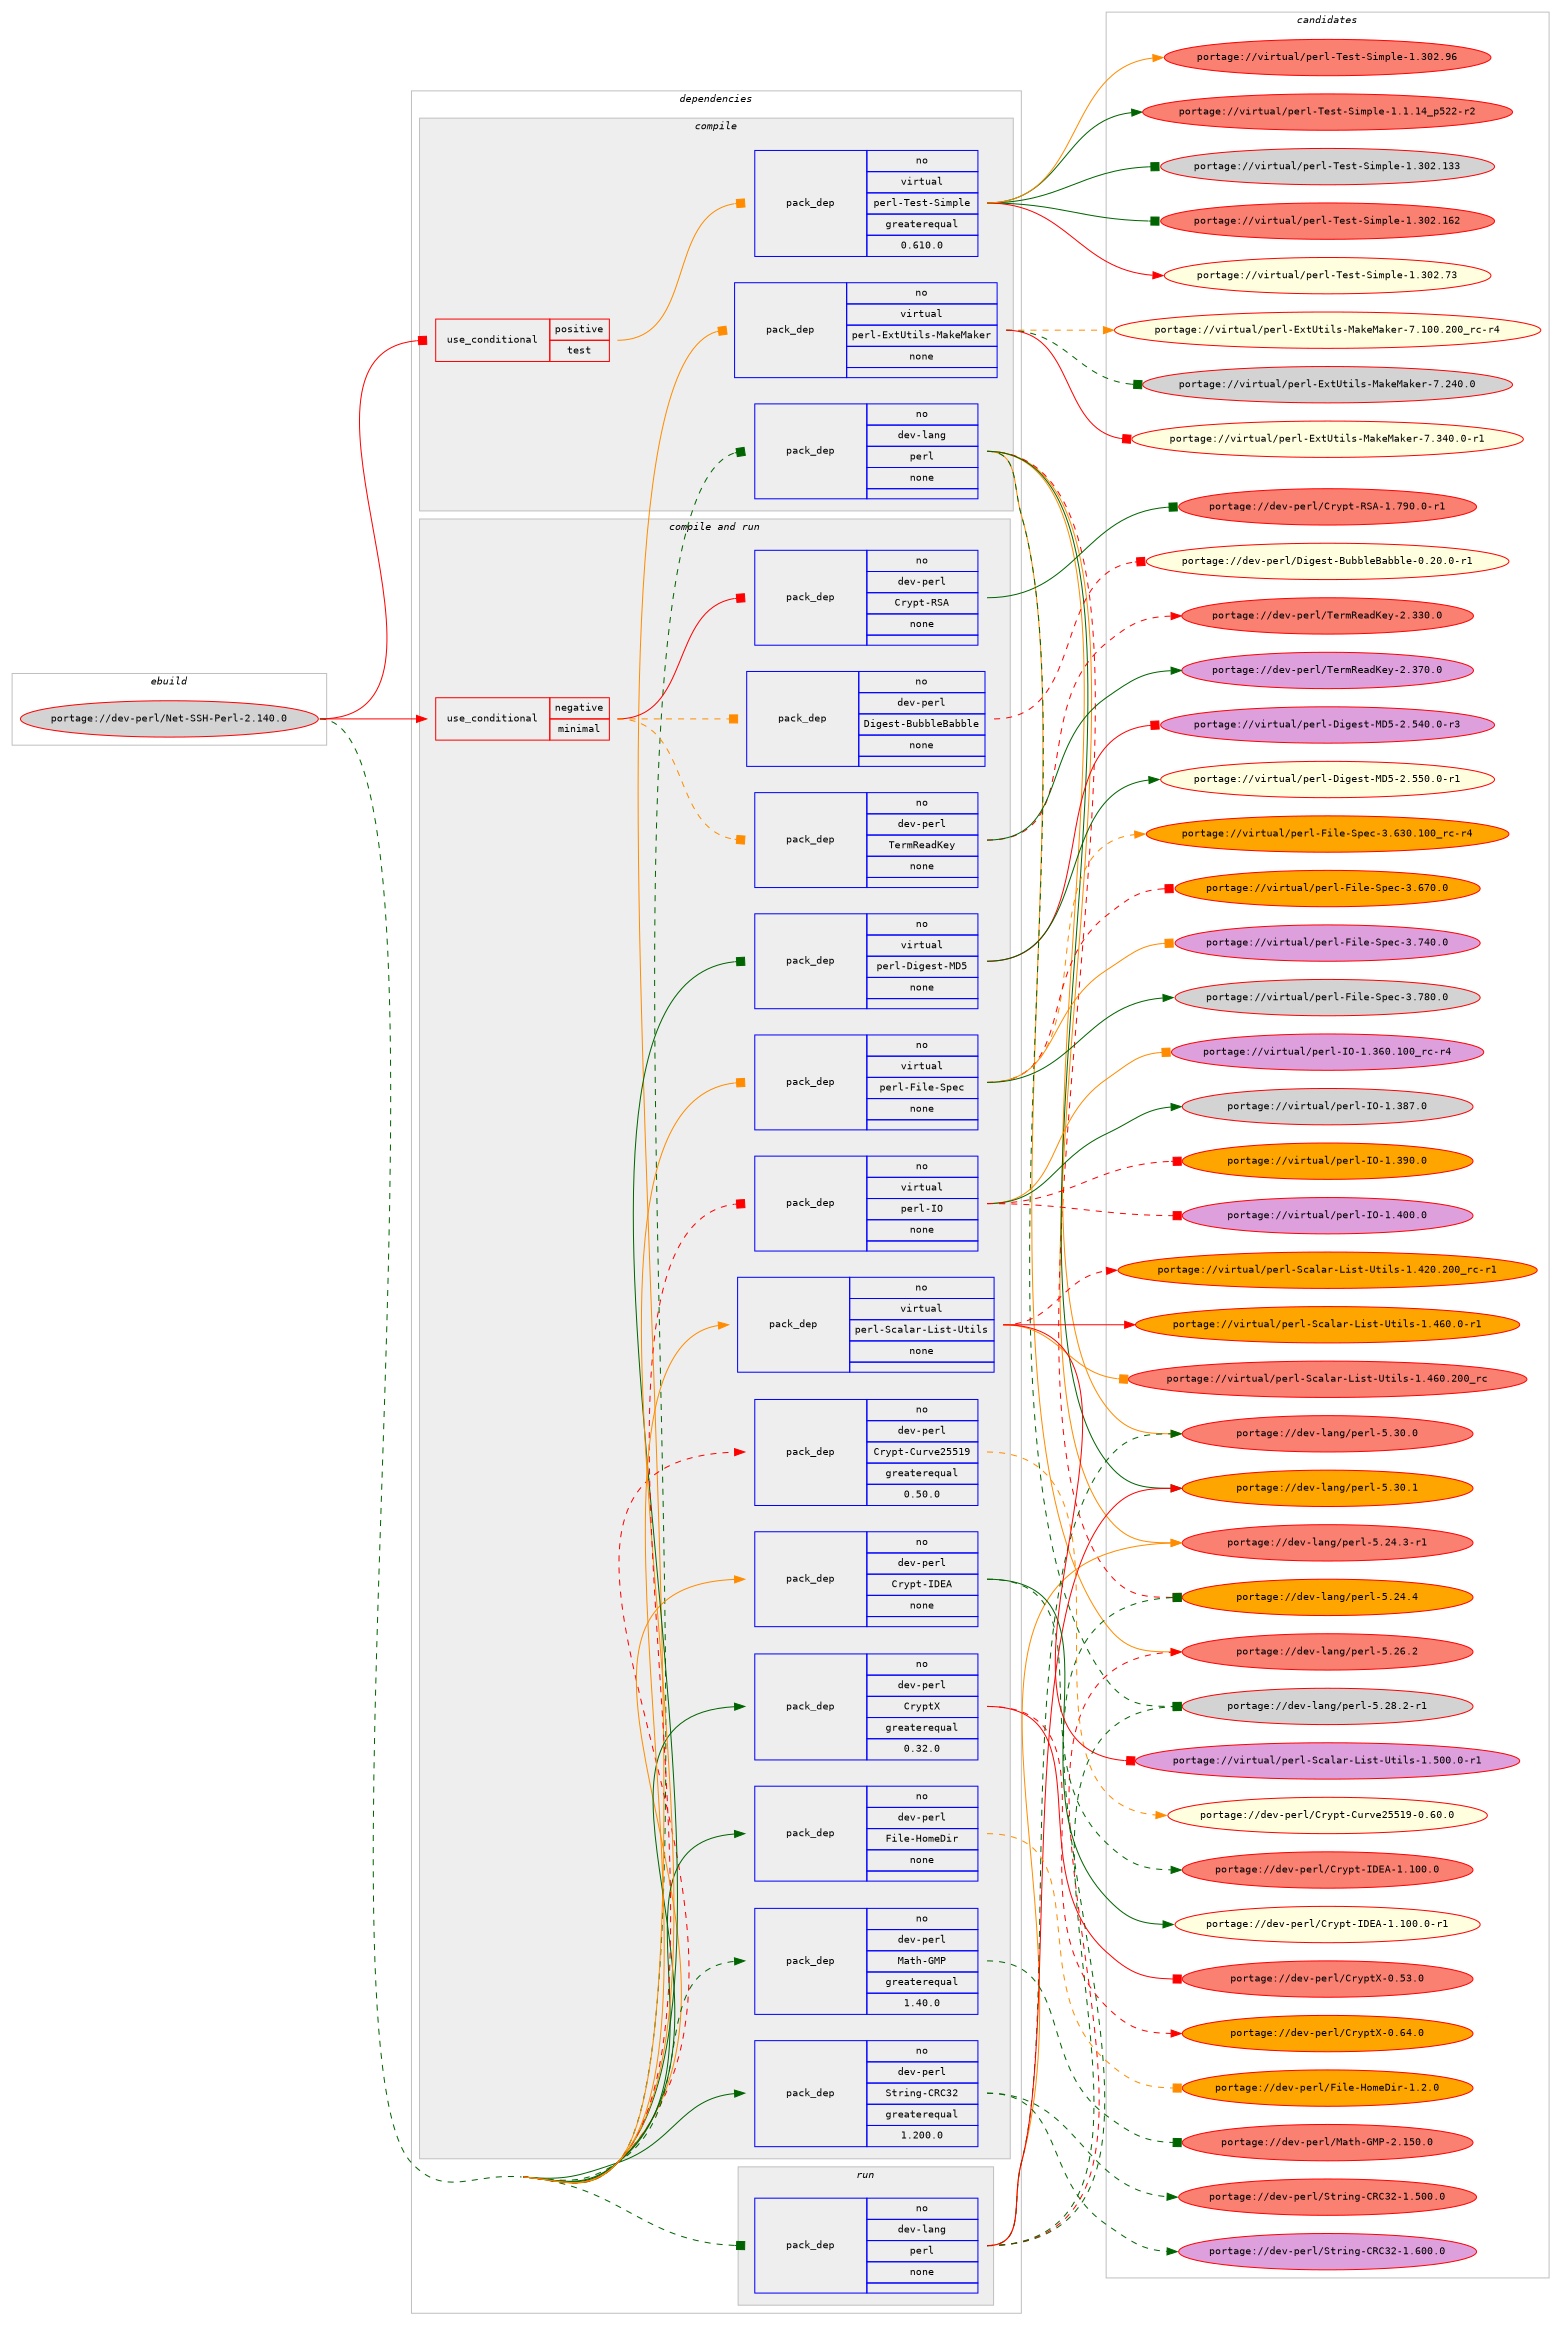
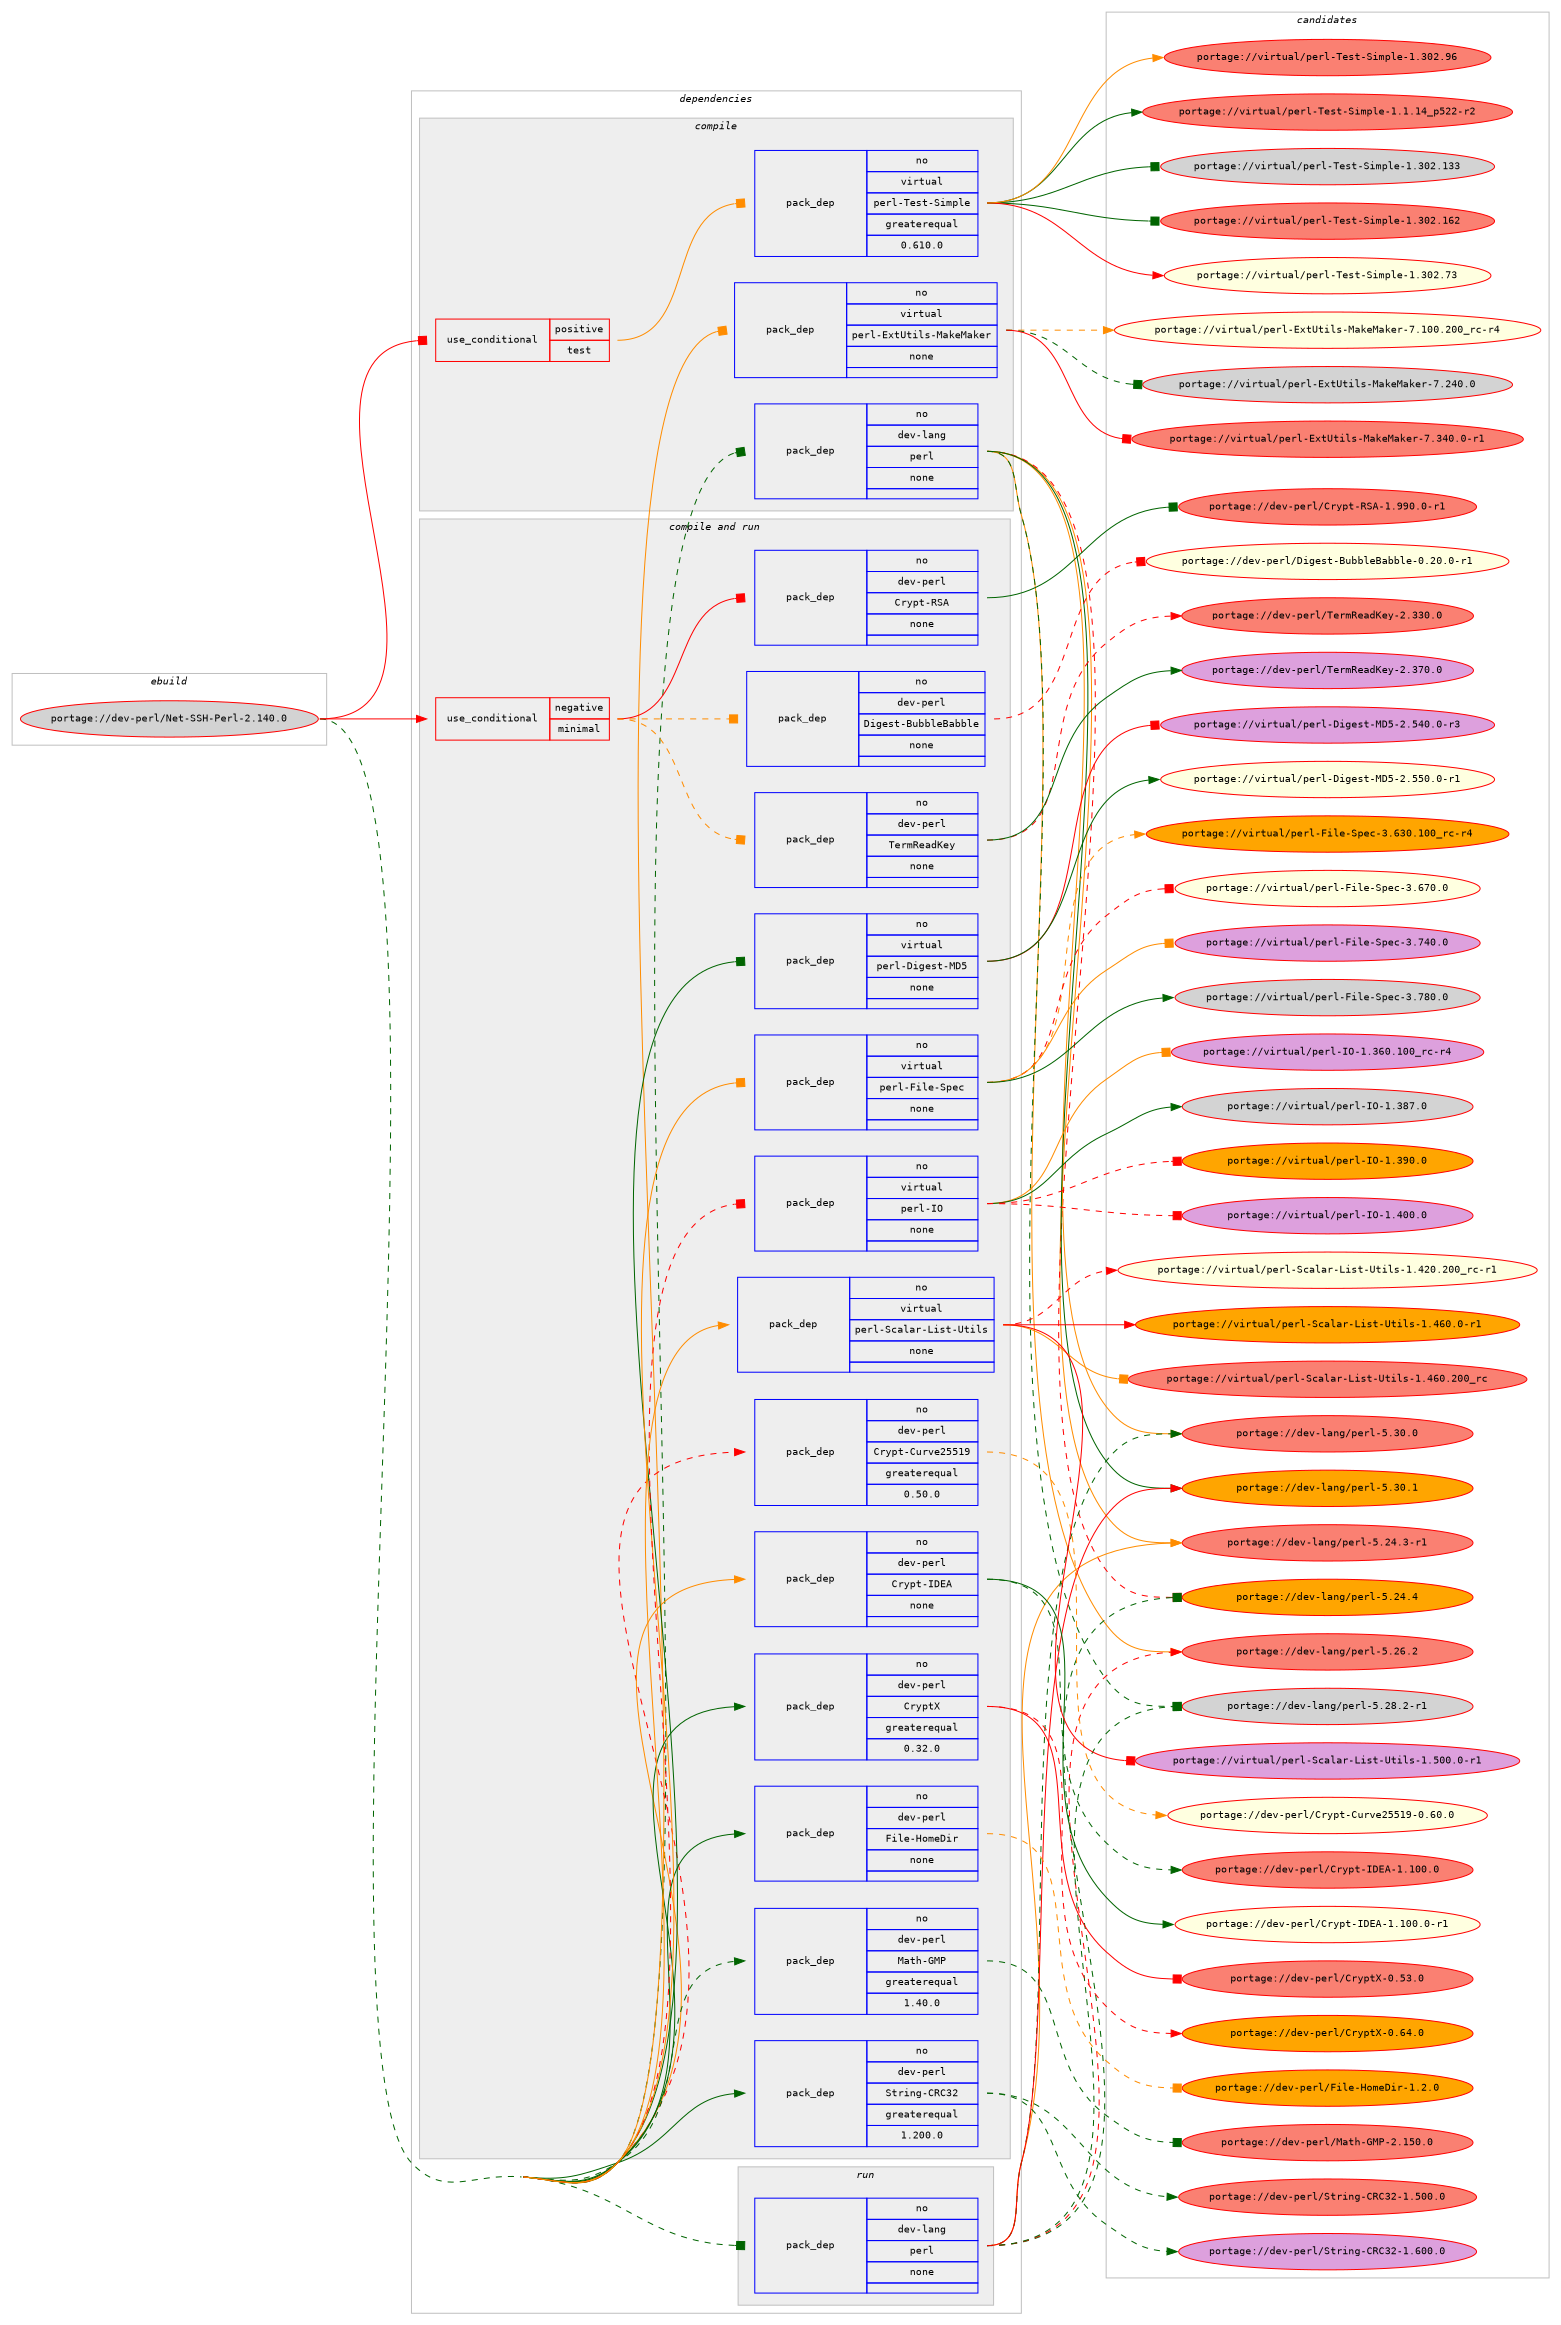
node "portage://virtual/perl-ExtUtils-MakeMaker-7.340.0-r1": fillcolor lightyellow -> salmon
node "portage://dev-perl/Crypt-RSA-1.790.0-r1": label "portage://dev-perl/Crypt-RSA-1.790.0-r1" -> "portage://dev-perl/Crypt-RSA-1.990.0-r1"
node "portage://virtual/perl-File-Spec-3.670.0": fillcolor orange -> lightyellow
node "portage://virtual/perl-Scalar-List-Utils-1.420.200_rc-r1": fillcolor orange -> lightyellow
